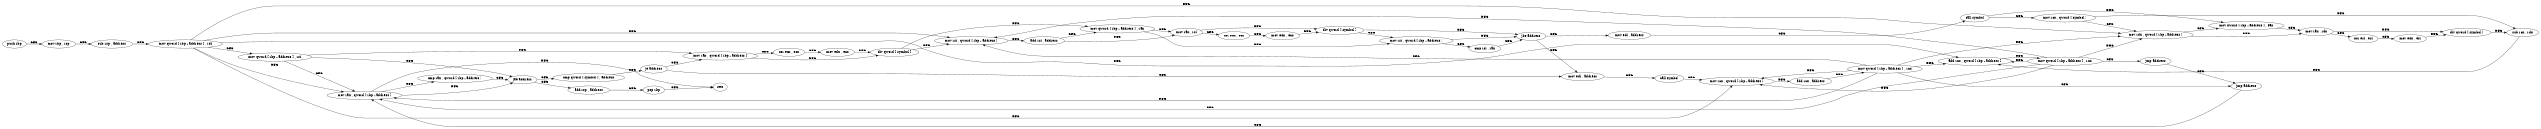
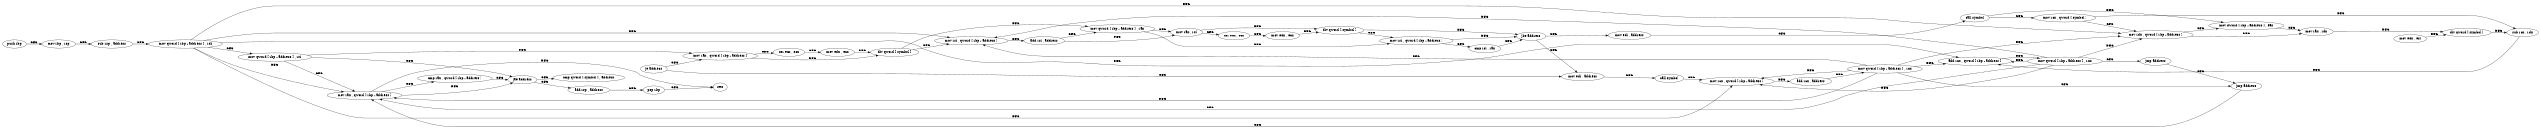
node "xor esi , esi": removed
edge "cmp qword [ symbol ] , address" -> "je address": removed, label "CFG"
